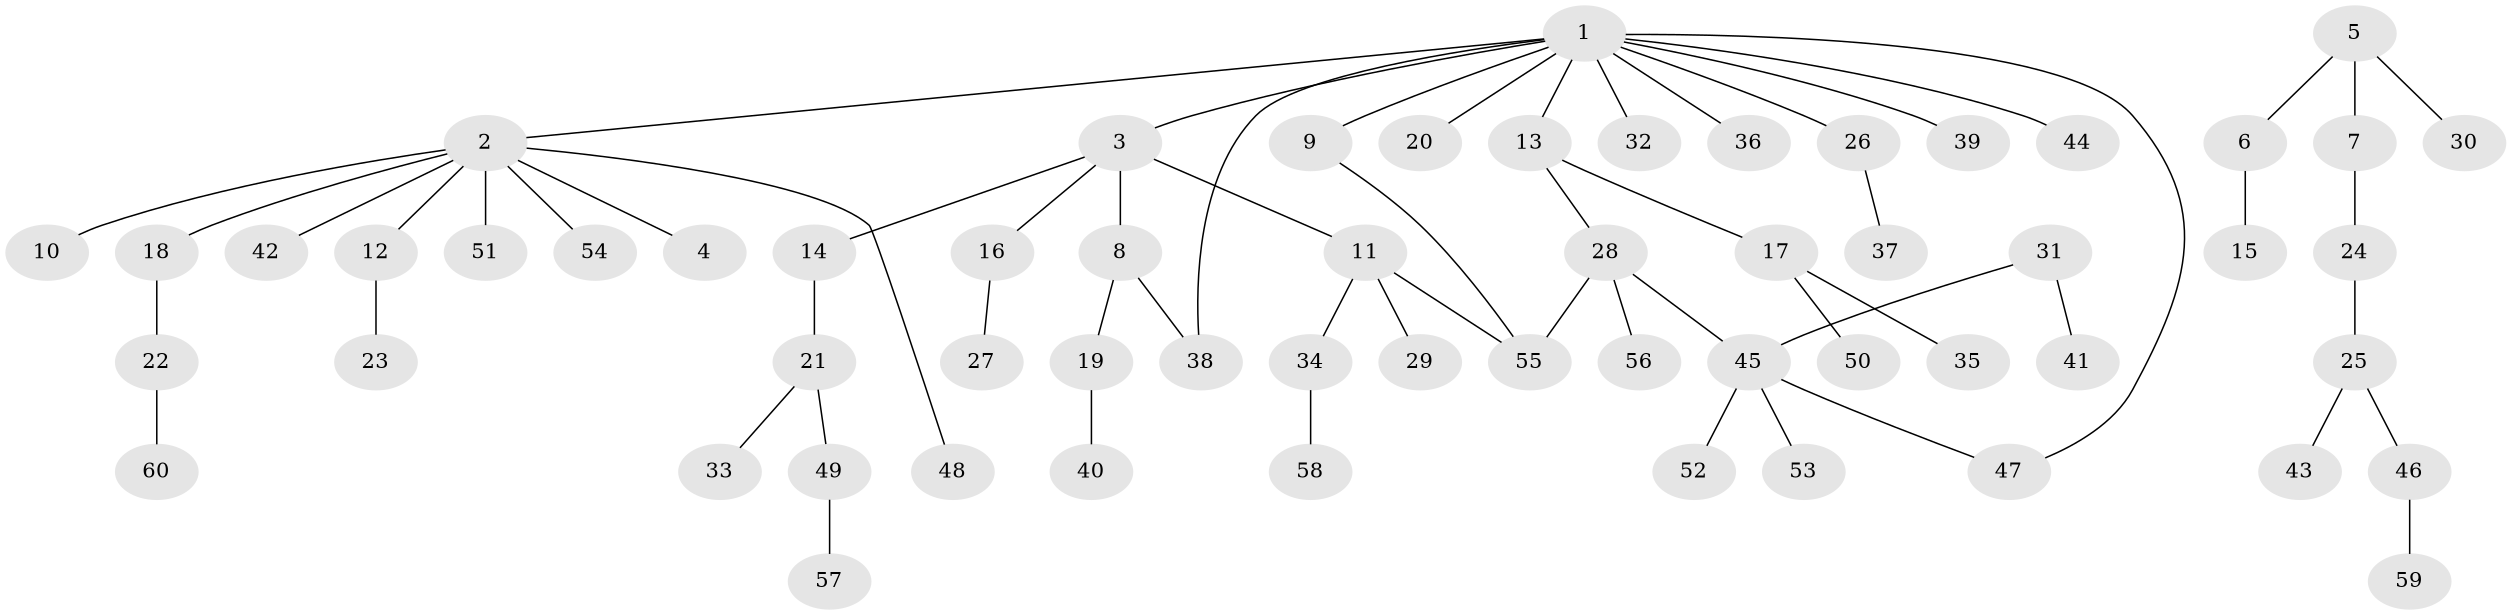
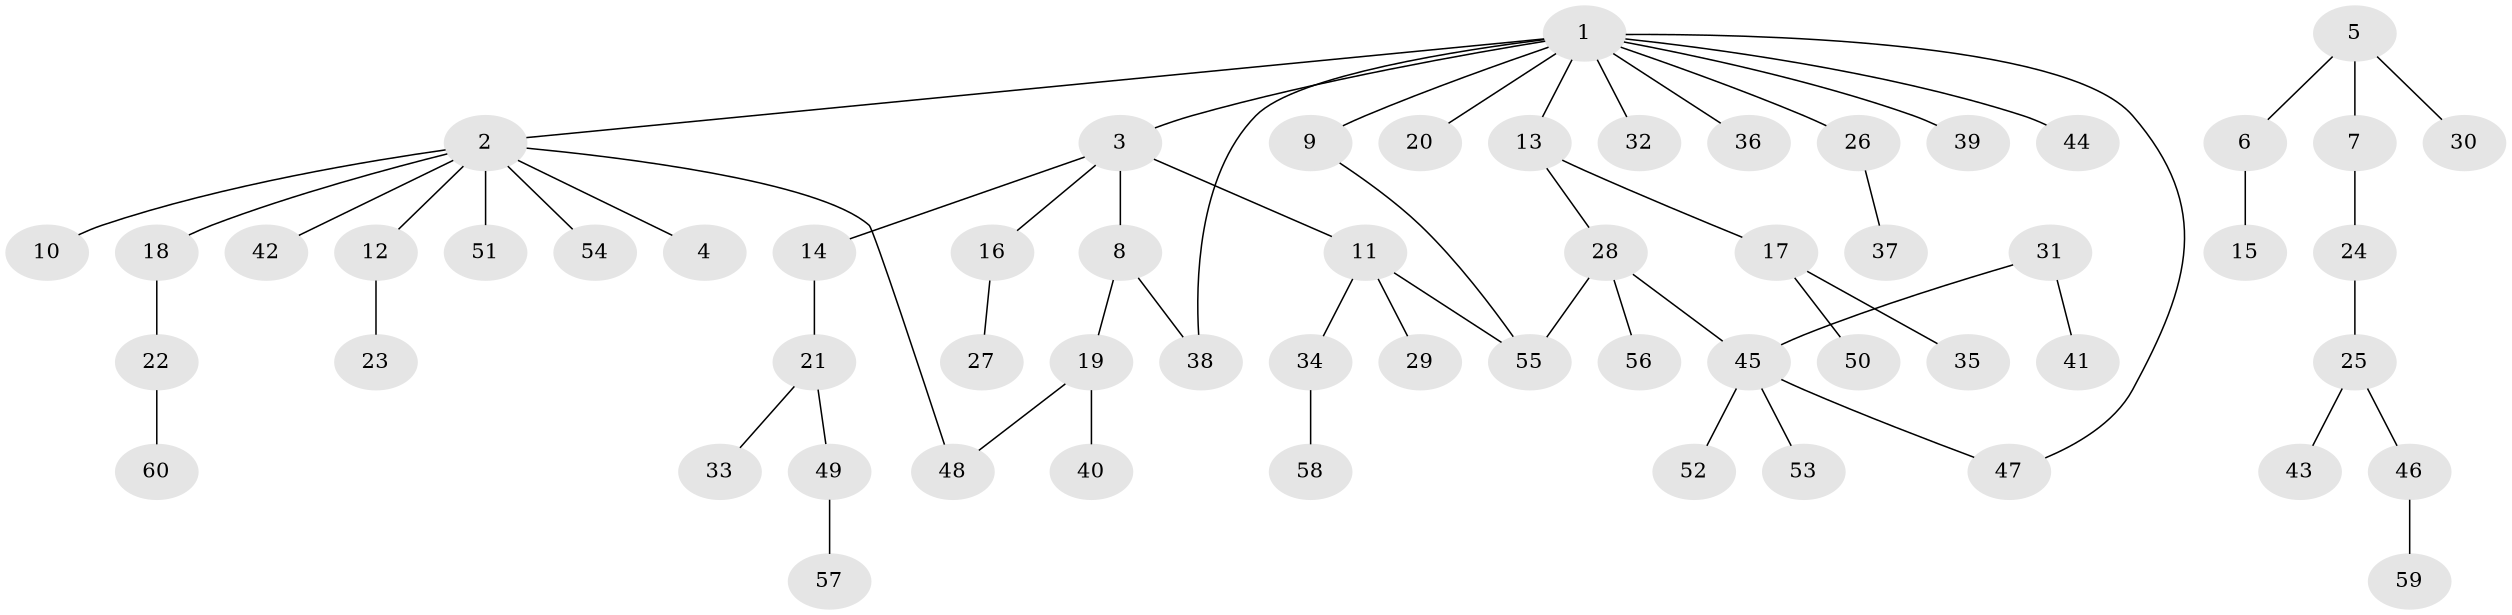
edge "19" -- "48": added
